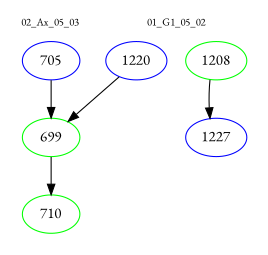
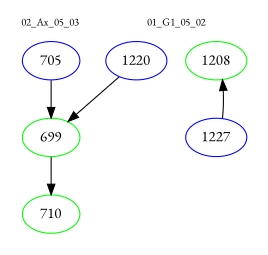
edge "1208" -> "1227": reversed
